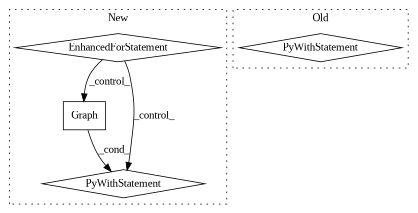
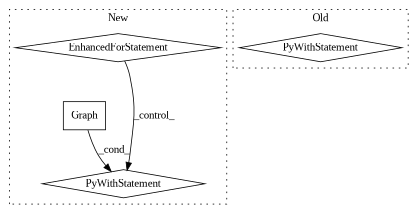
edge "EnhancedForStatement" -> "Graph": removed, label "_control_"
